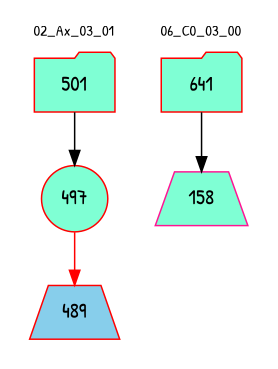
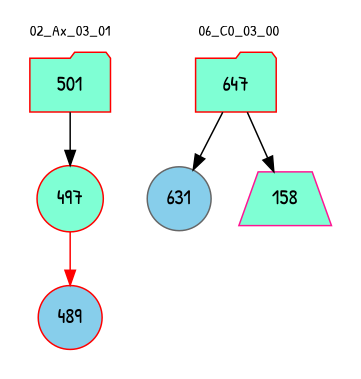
node "641": label "641" -> "647"
node "631": added
node "489": shape trapezium -> circle
